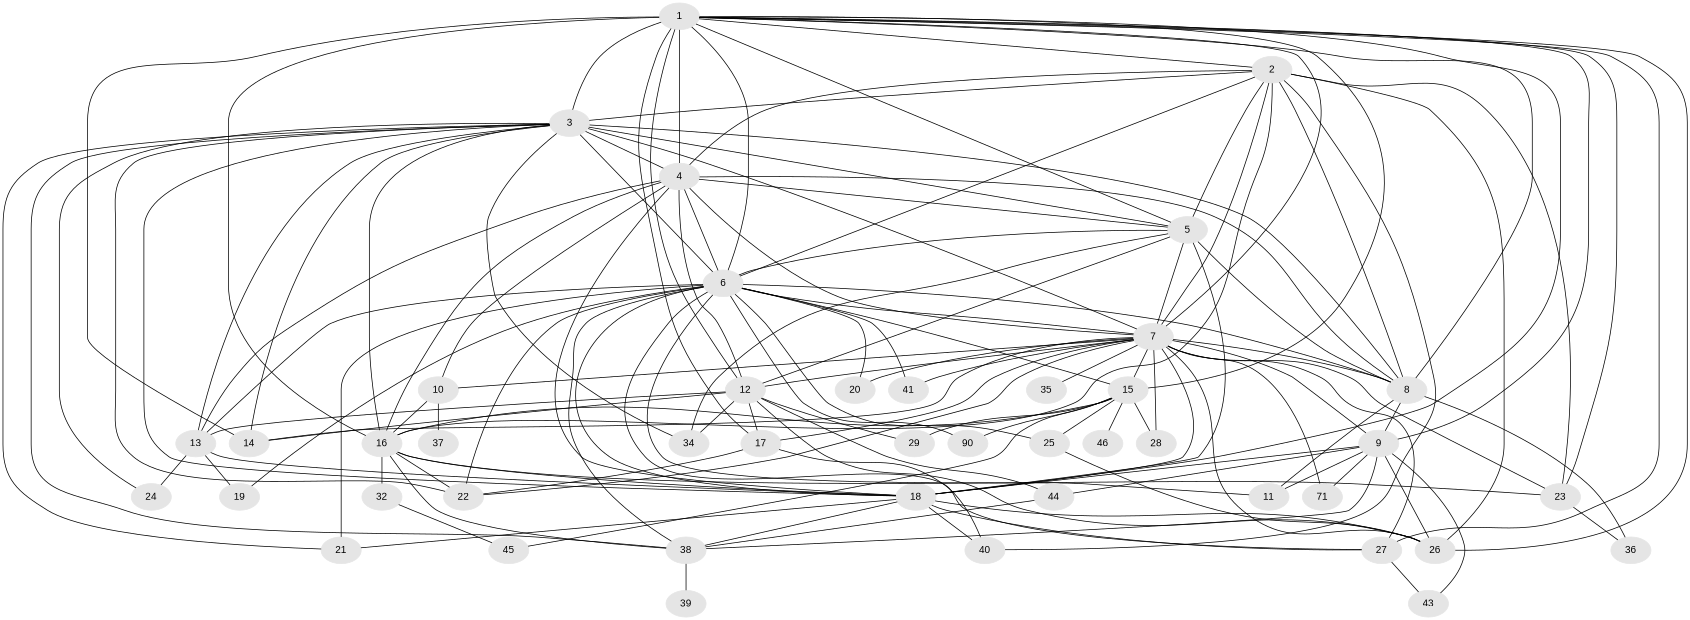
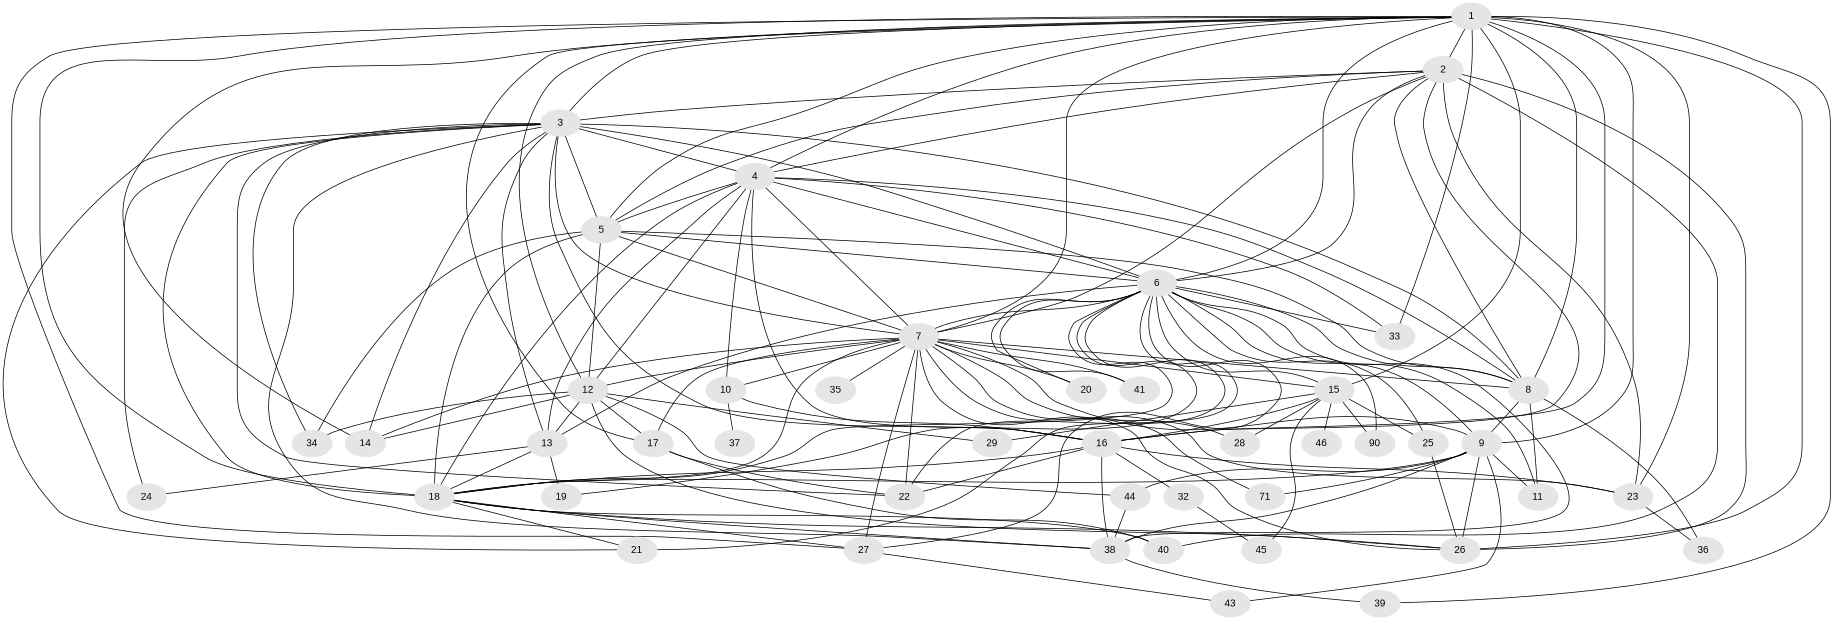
node "33": added
edge "1" -- "39": added
edge "6" -- "9": added
